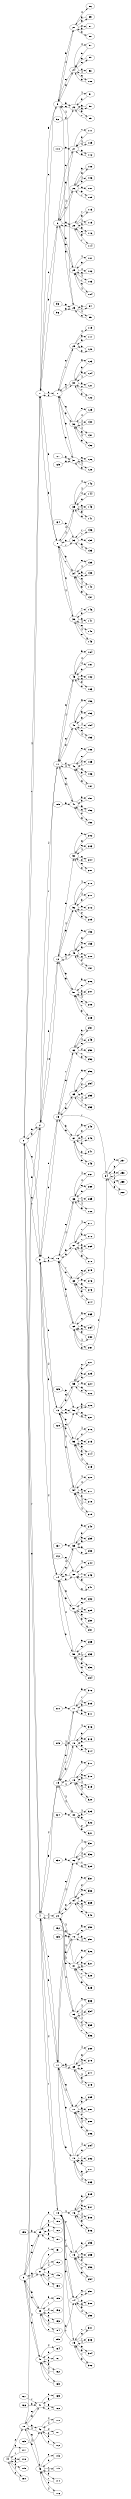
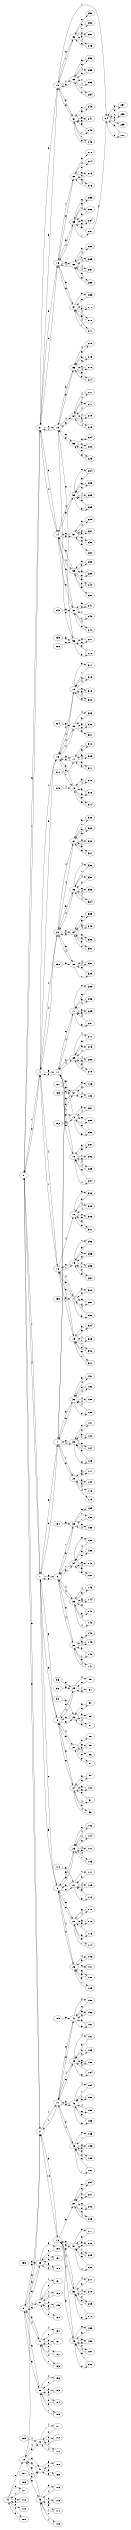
edge "72" -> "289": added, label "7"
node "221": removed
node "118": added
edge "237" -> "59": reversed
node "332": removed
